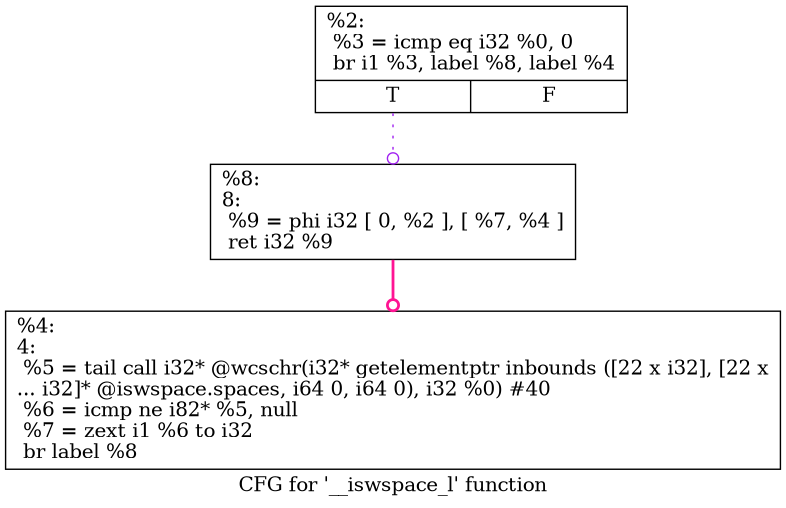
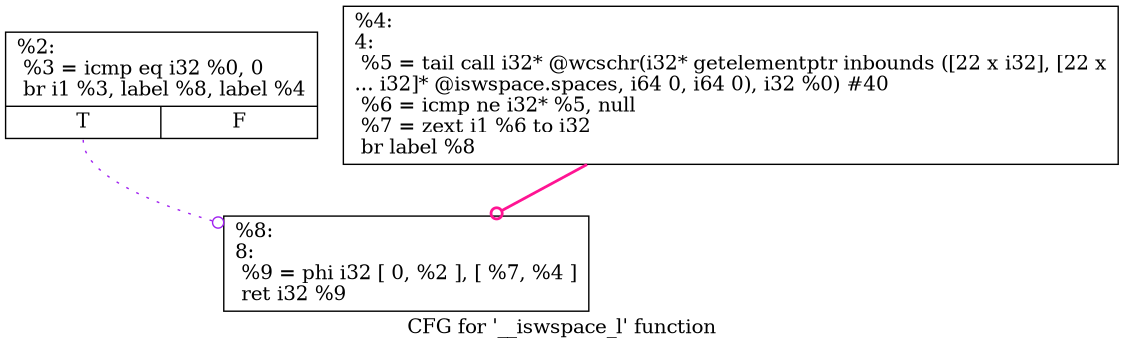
edge "%8:" -> "%4:": reversed
node "%4:": text "%6 = icmp ne i82* %5, null" -> "%6 = icmp ne i32* %5, null"
